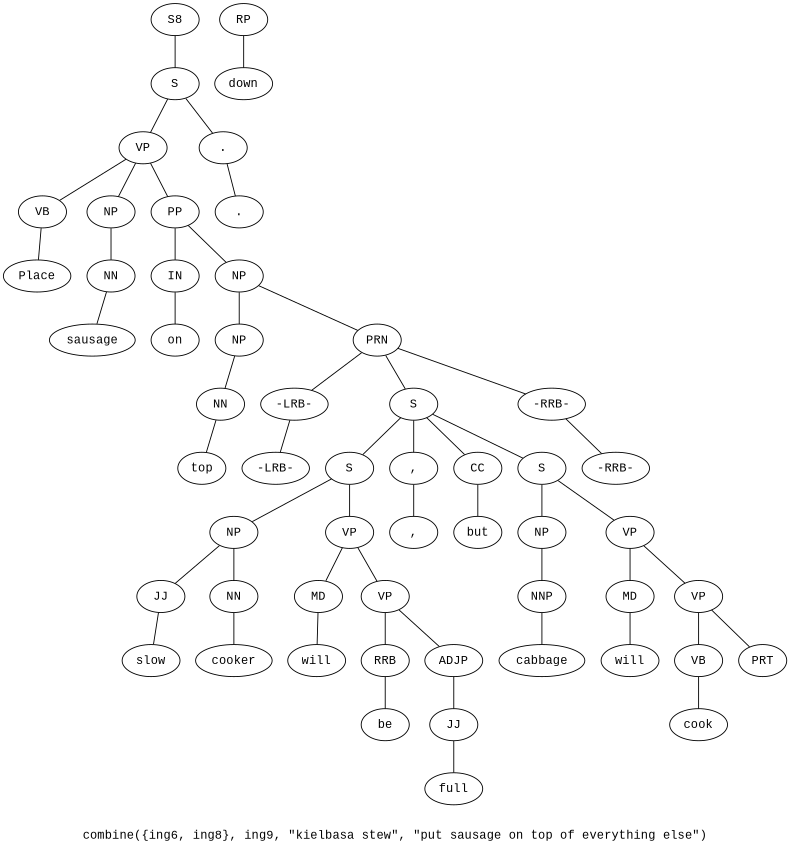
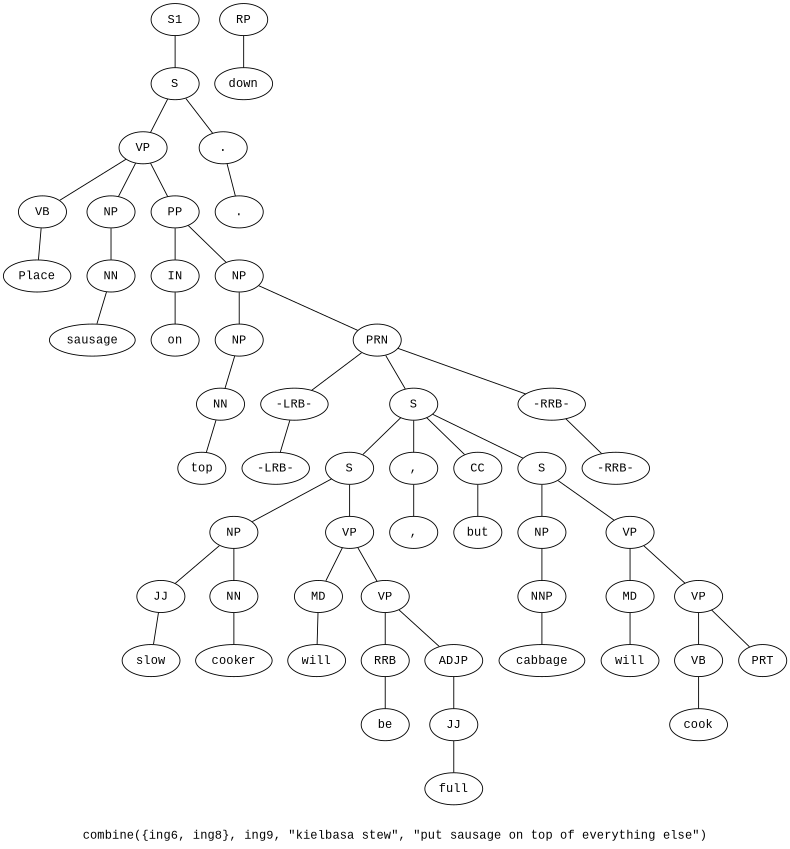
node "S8": label "S8" -> "S1"
